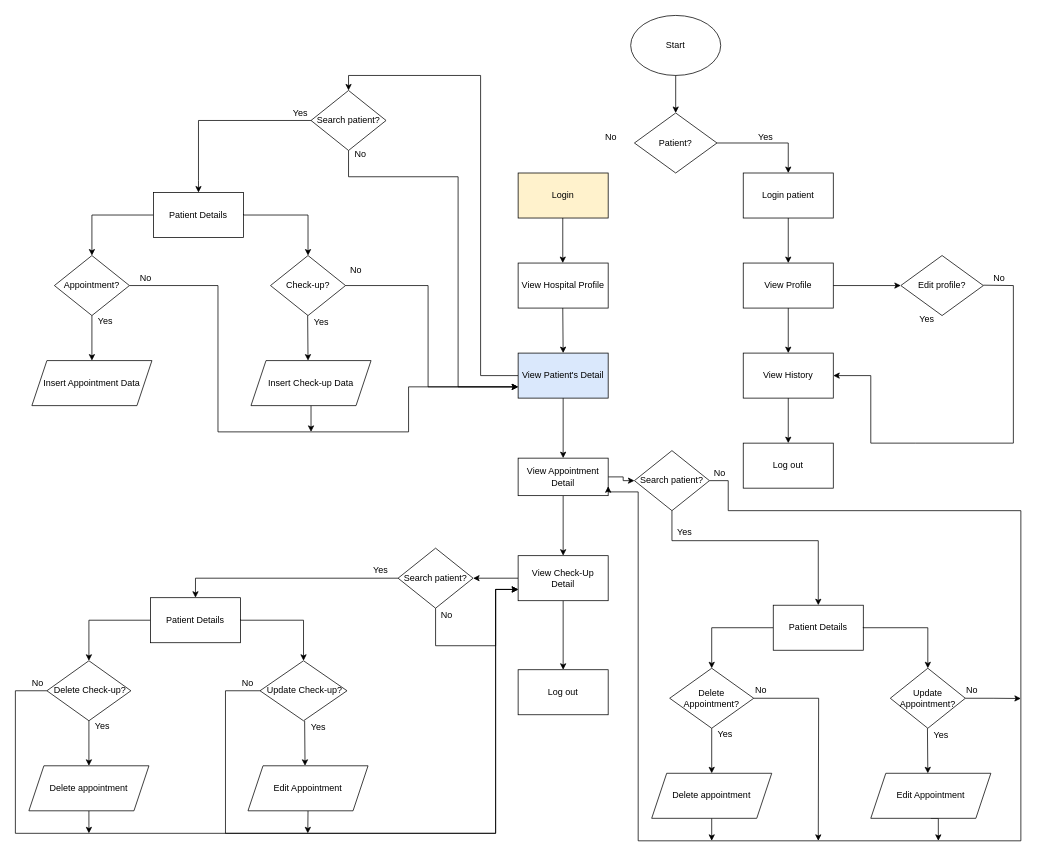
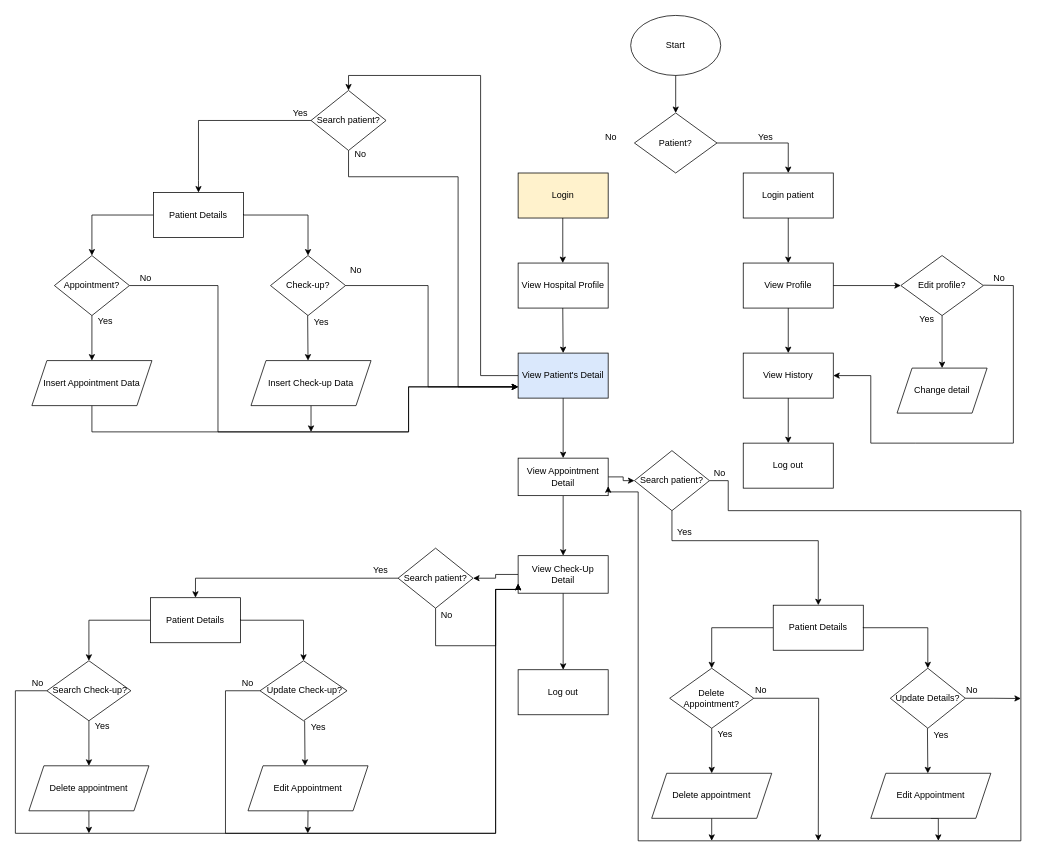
edge "Edit profile?" -> "Change detail": added
node "Change detail": added
edge "Insert Appointment Data" -> "View Patient's Detail": added
node "View Check-Up Detail": size 90x45 -> 90x38
node "Delete Check-up?": label "Delete Check-up?" -> "Search Check-up?"
node "Update Appointment?": label "Update Appointment?" -> "Update Details?"
